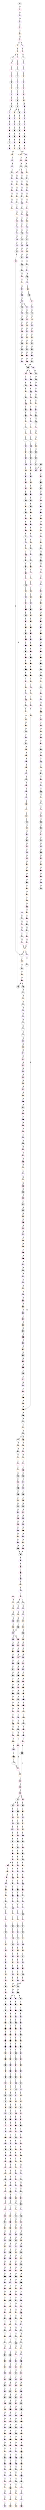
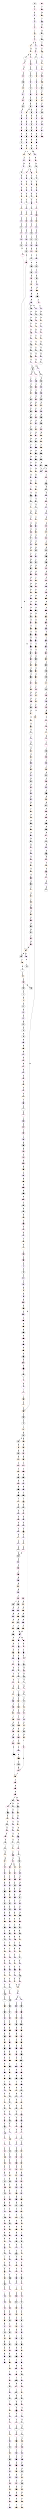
node "S106": added
node "S961": removed
